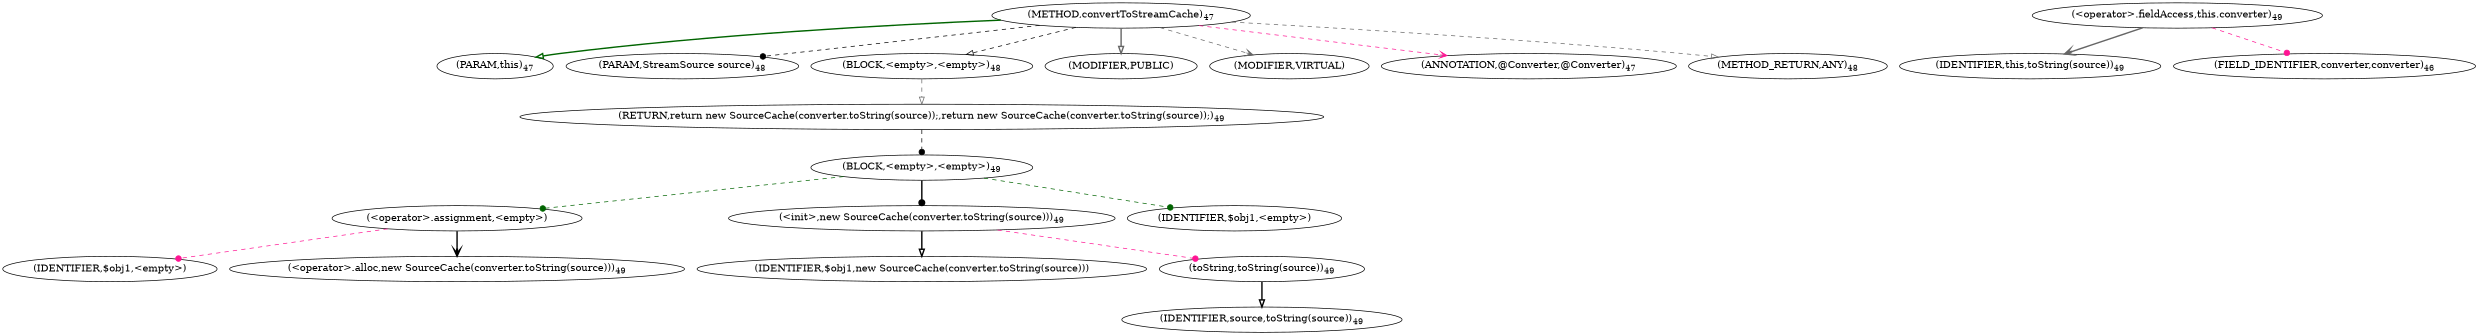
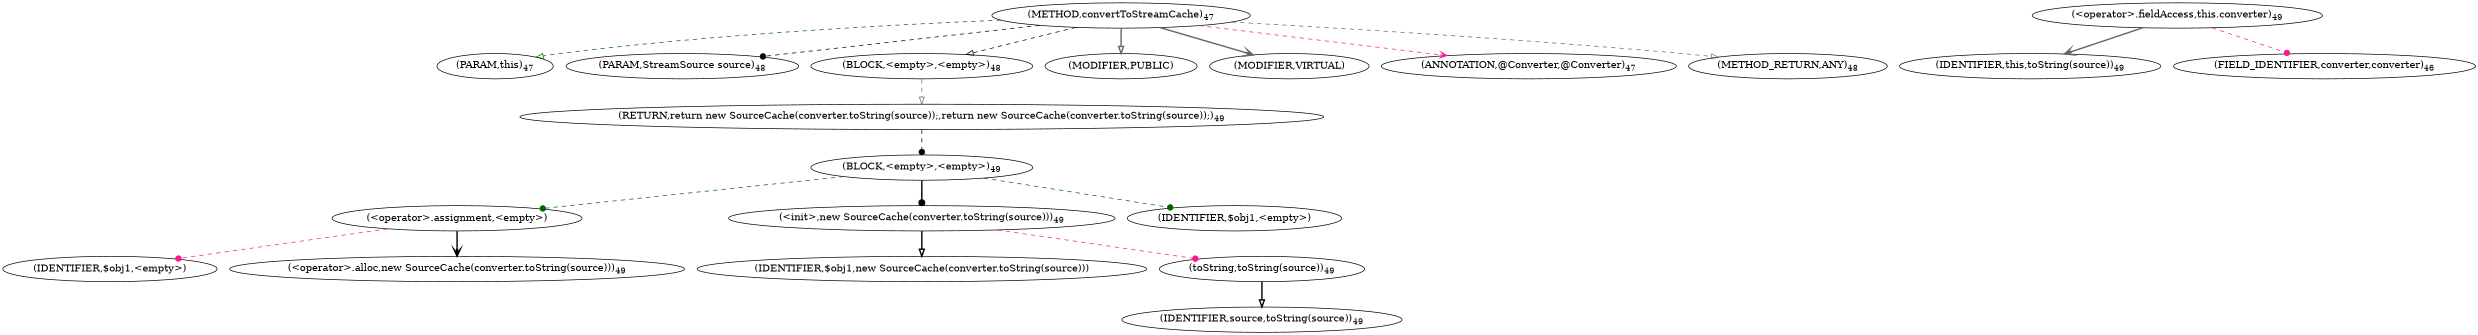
edge "(METHOD,convertToStreamCache)" -> "(PARAM,this)": style bold -> dashed
edge "(METHOD,convertToStreamCache)" -> "(MODIFIER,VIRTUAL)": style dashed -> bold
